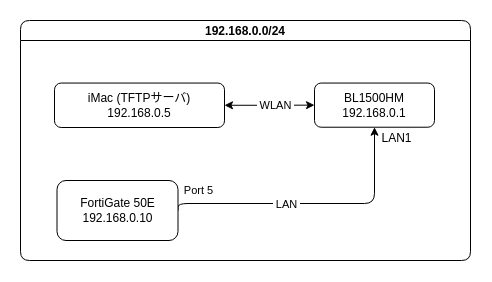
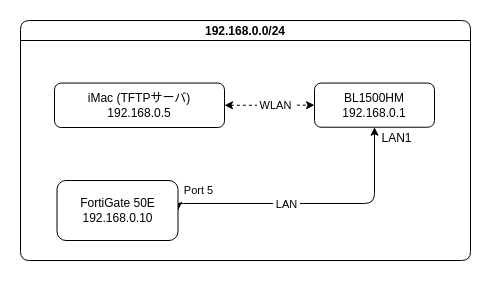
edge "BL1500HM 192.168.0.1" -- "iMac (TFTPサーバ) 192.168.0.5": style solid -> dashed
edge "FortiGate 50E 192.168.0.10" -> "BL1500HM 192.168.0.1": arrowhead none -> classic
